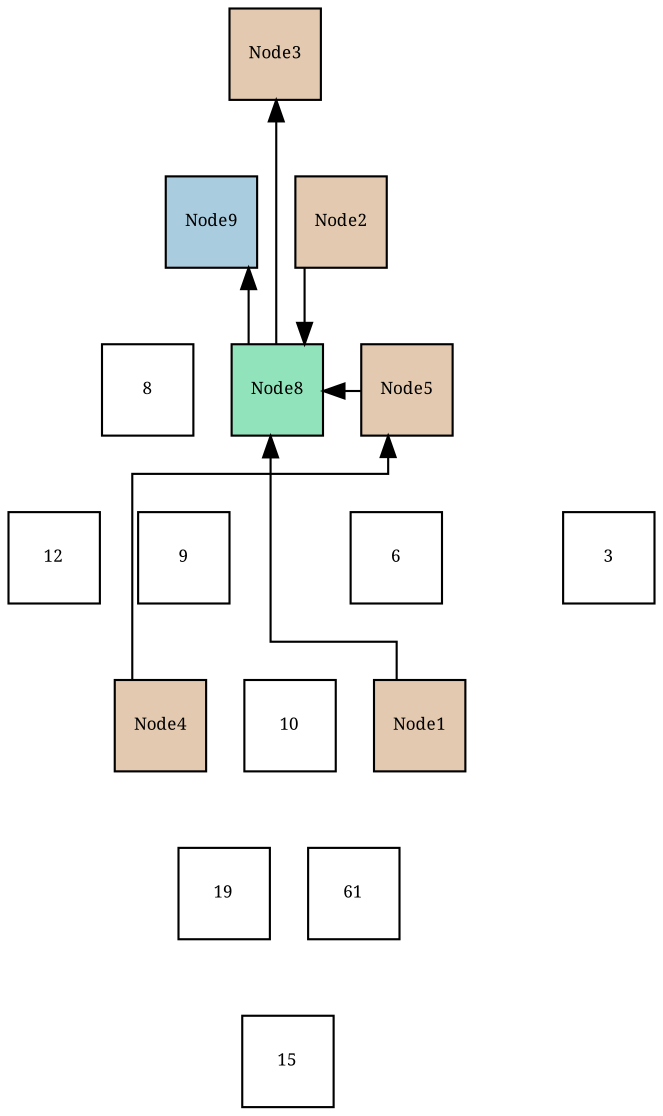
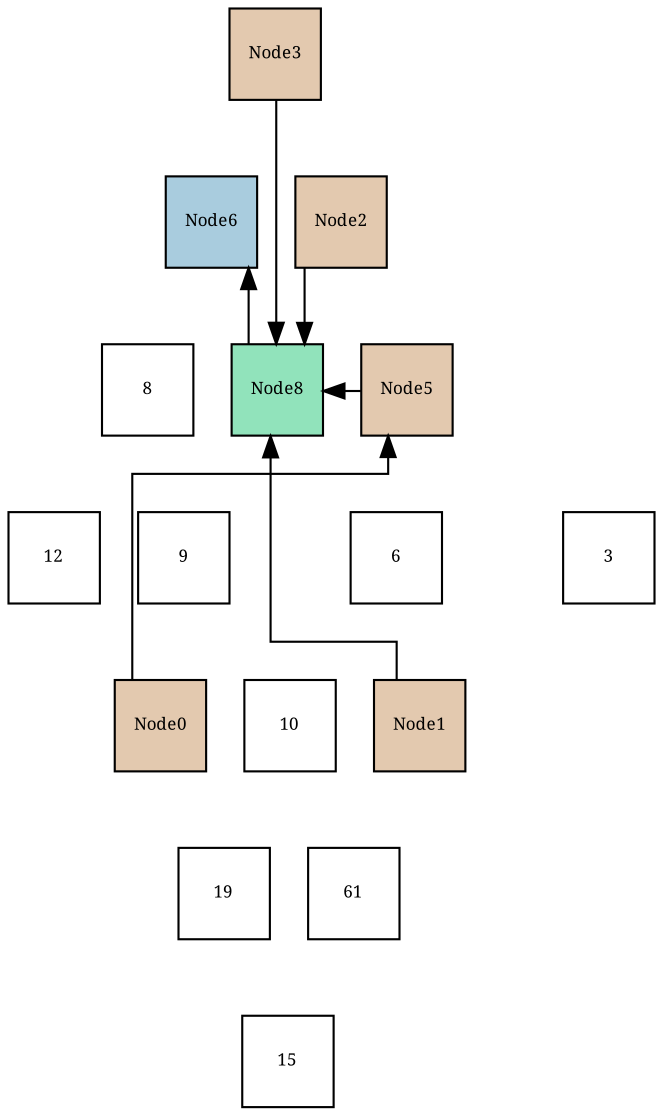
node "Node9": label "Node9" -> "Node6"
edge "Node8" -> "Node3": reversed
node "Node4": label "Node4" -> "Node0"
